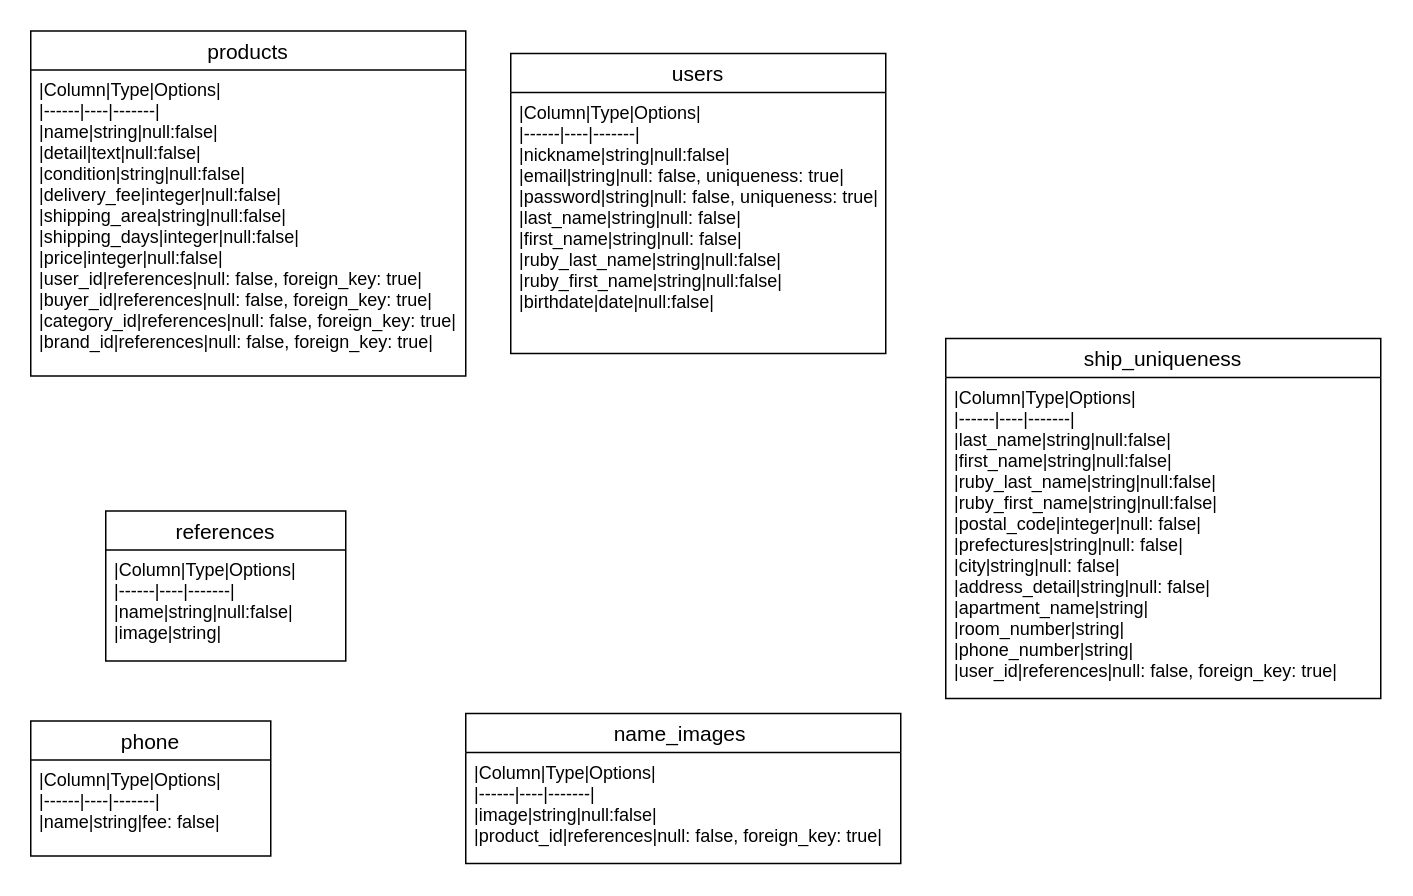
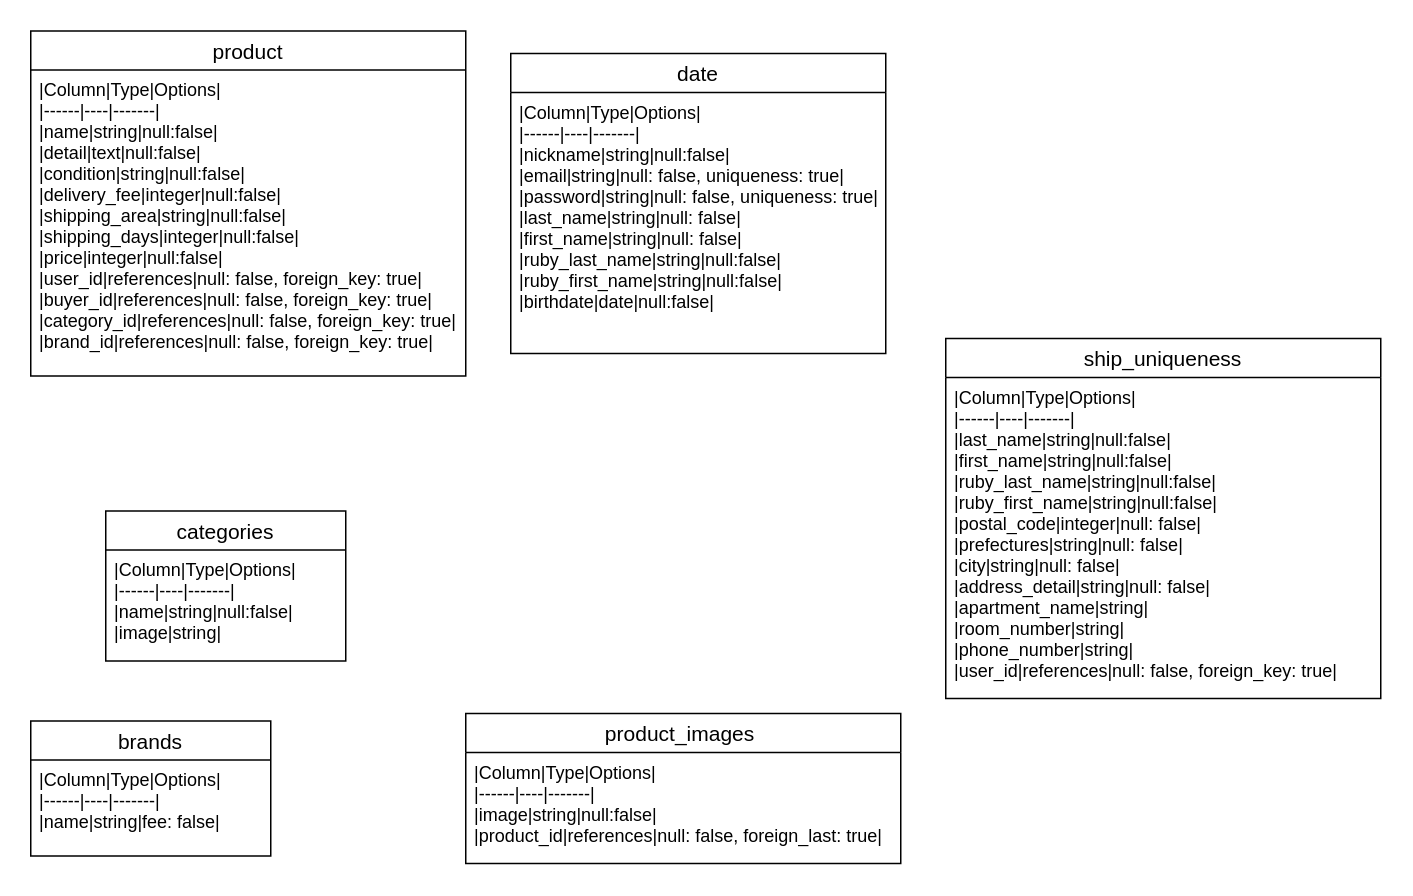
node "products": label "products" -> "product"
node "users": label "users" -> "date"
node "references": label "references" -> "categories"
node "name_images": label "name_images" -> "product_images"
node "phone": label "phone" -> "brands"
node "|Column|Type|Options| |------|----|-------| |image|string|null:false| |product_id|references|null: false, foreign_key: true|": label "|Column|Type|Options| |------|----|-------| |image|string|null:false| |product_id|references|null: false, foreign_key: true|" -> "|Column|Type|Options| |------|----|-------| |image|string|null:false| |product_id|references|null: false, foreign_last: true|"
